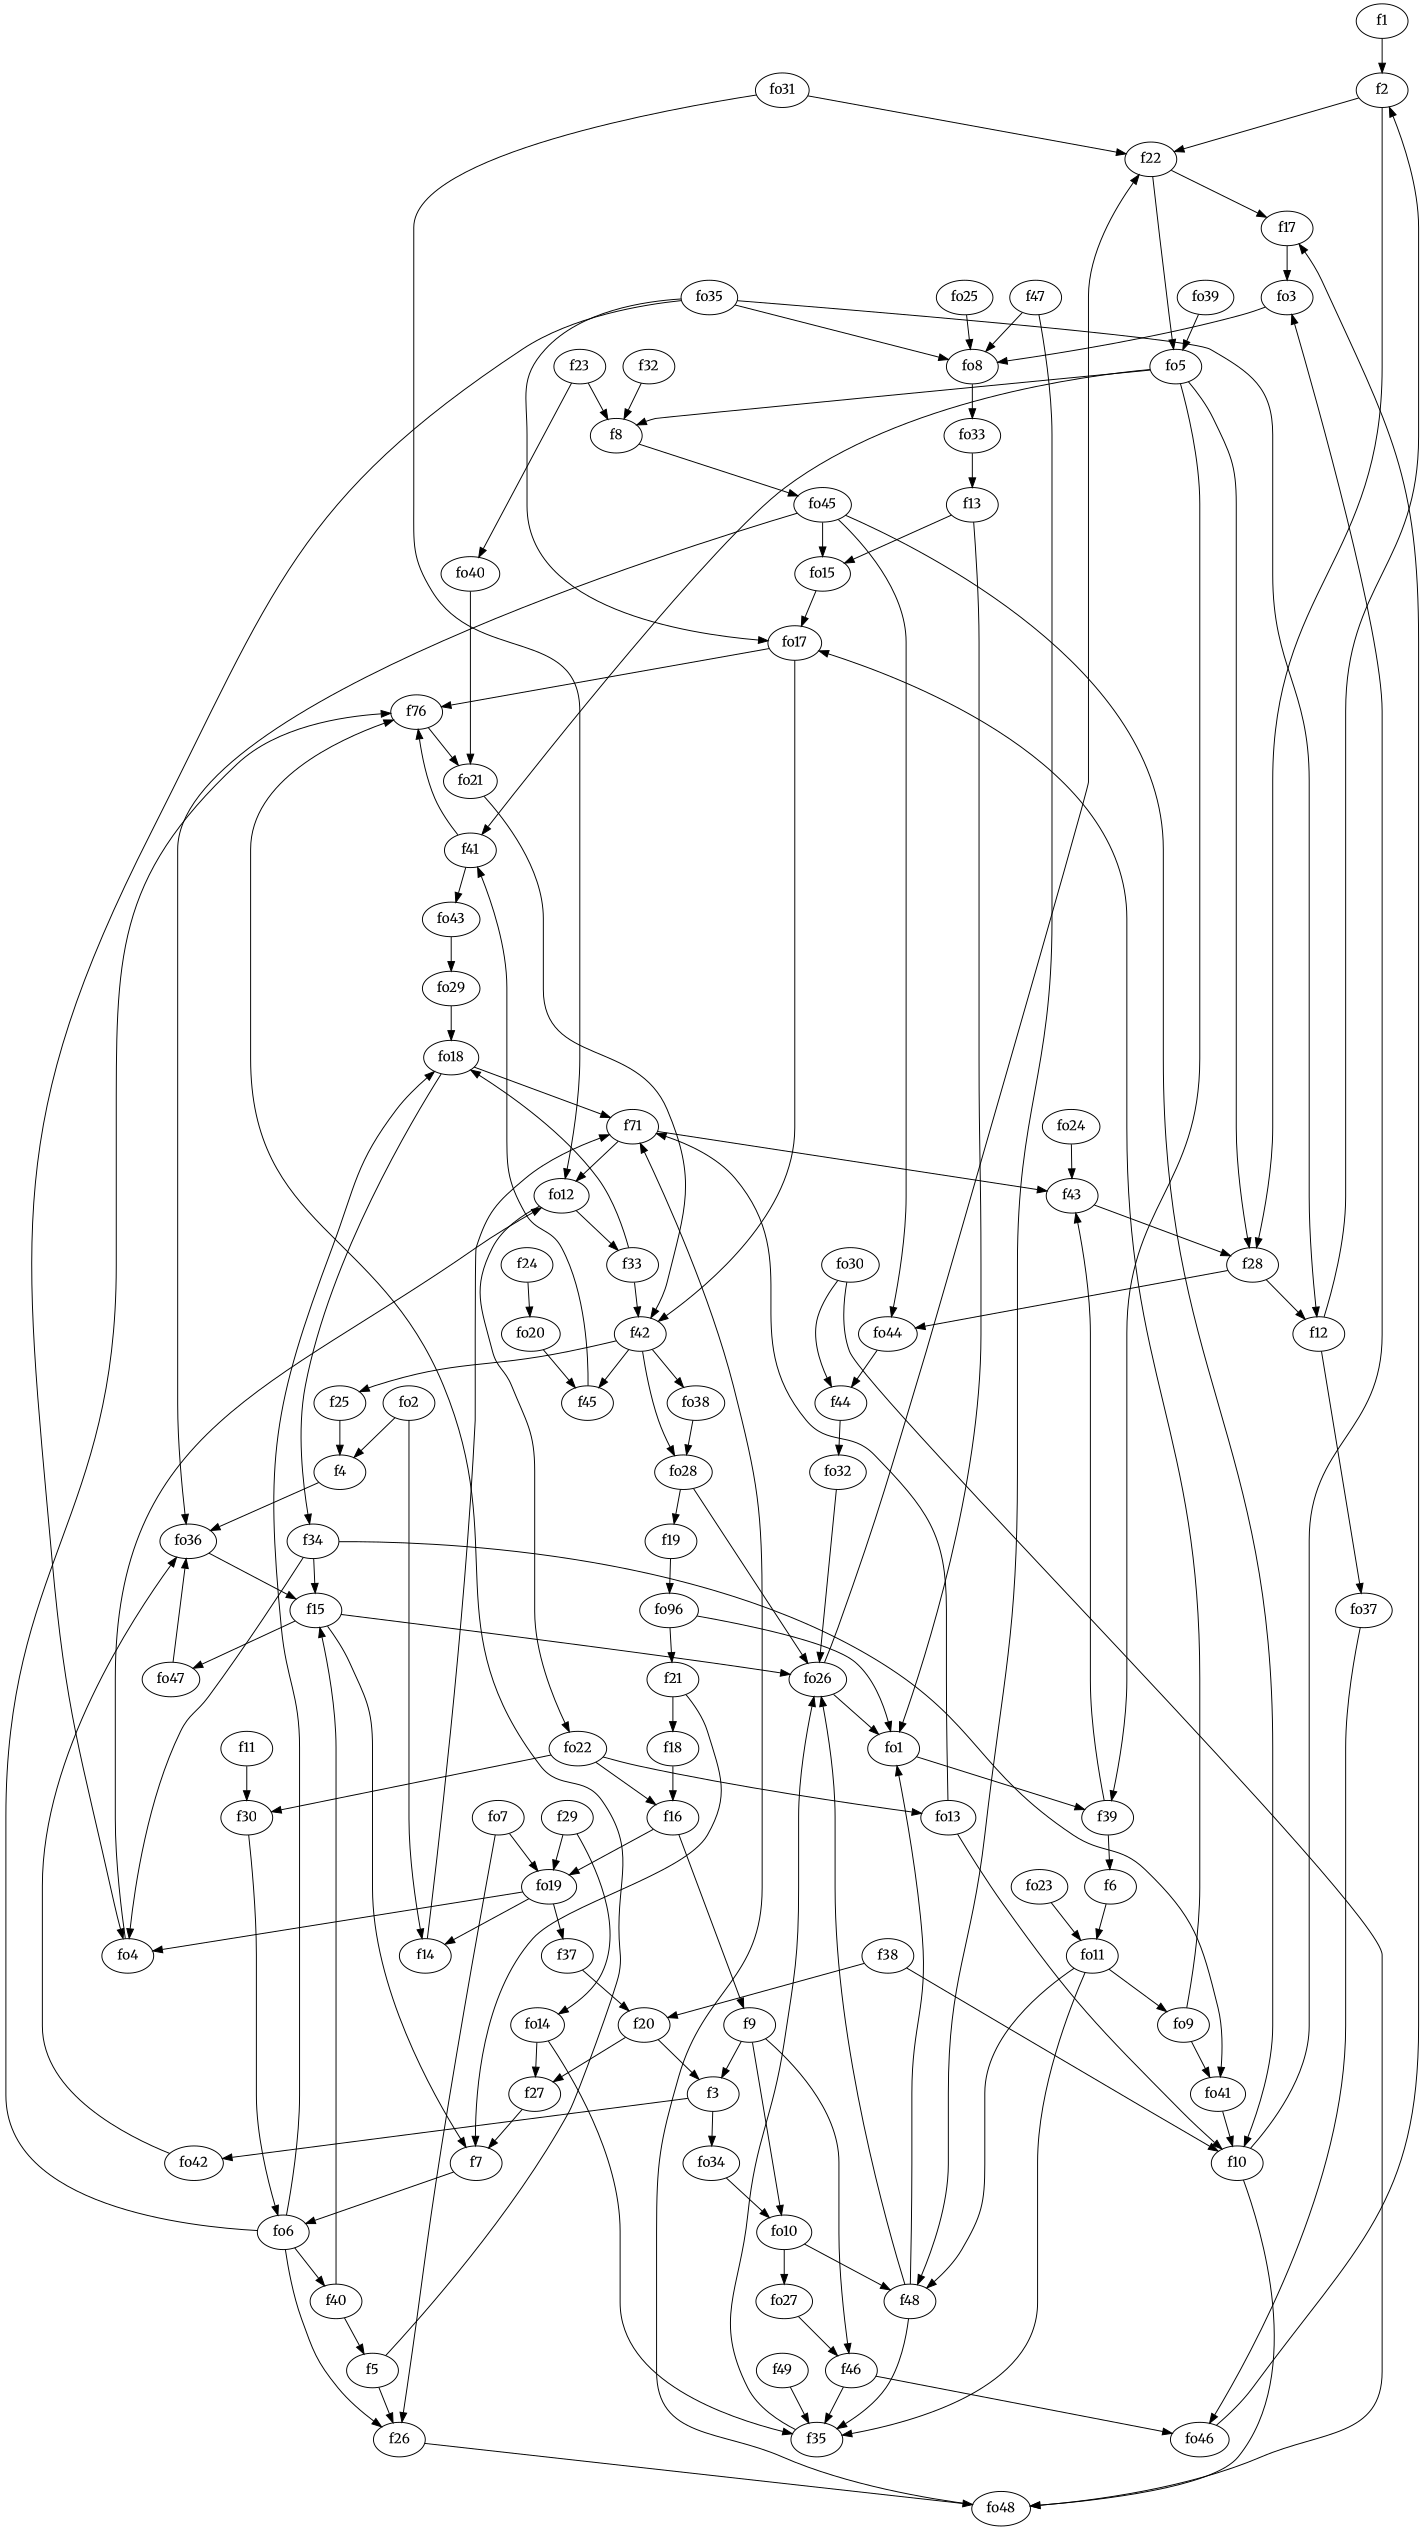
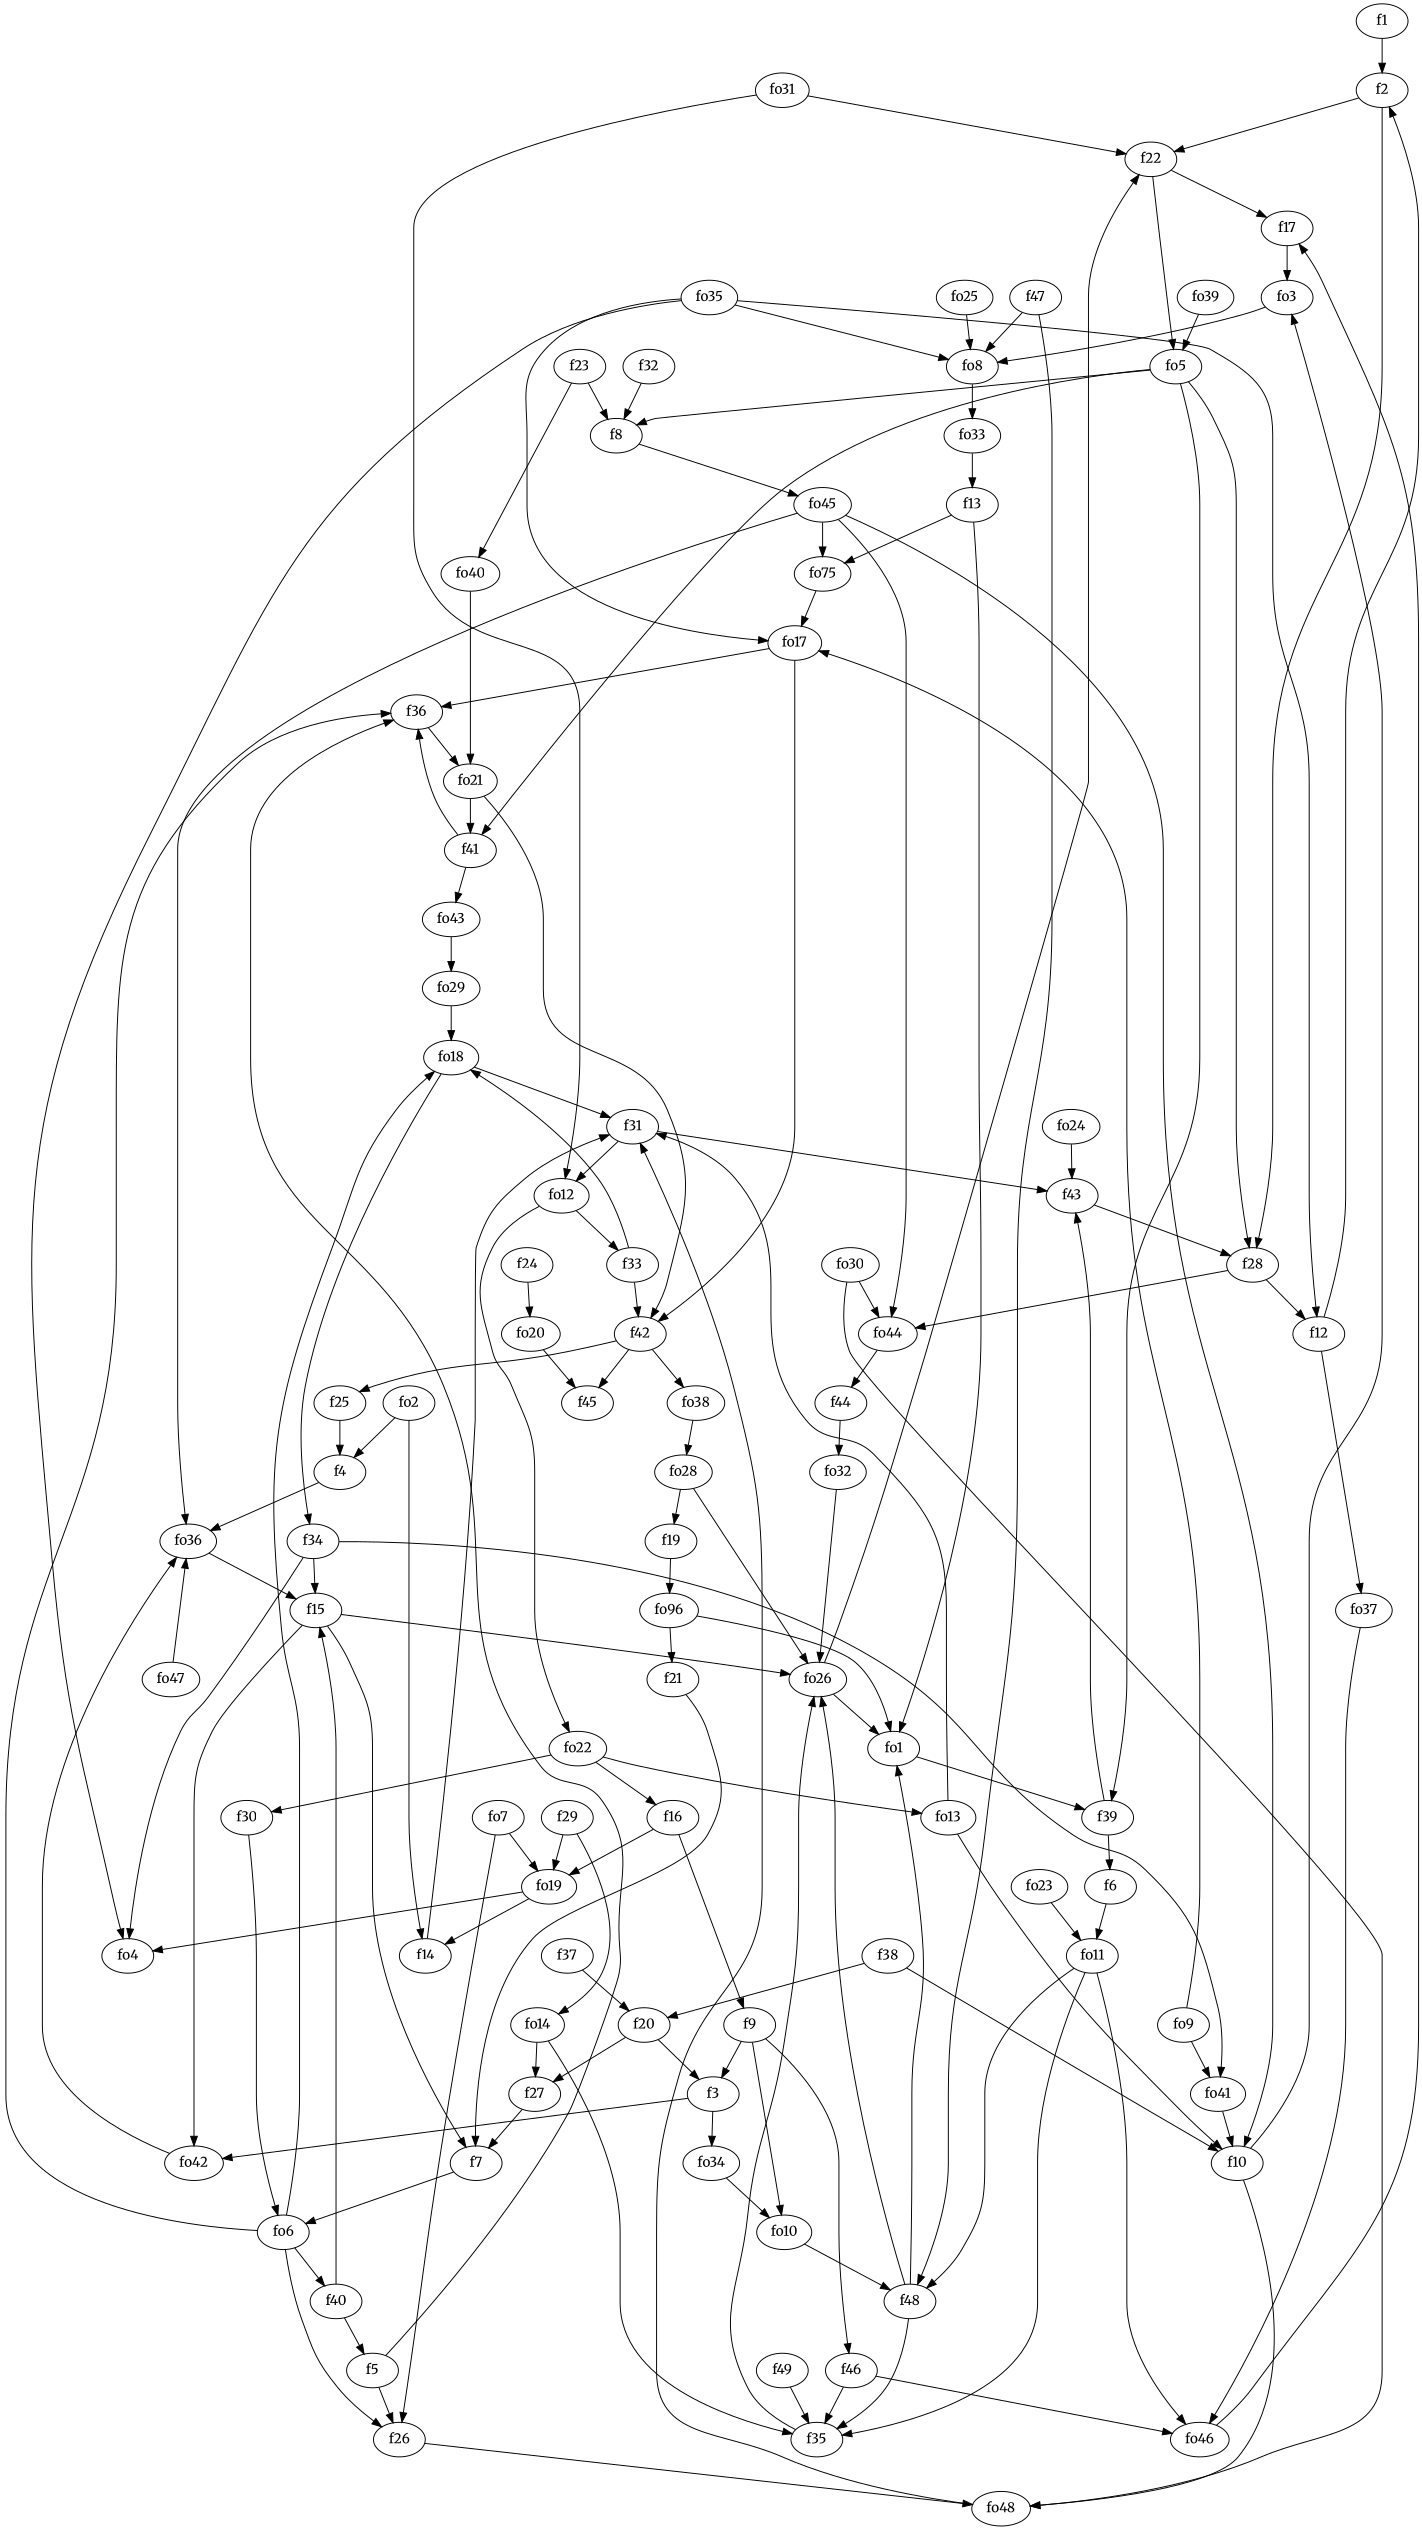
node "fo15": label "fo15" -> "fo75"
node "f76": label "f76" -> "f36"
node "f71": label "f71" -> "f31"
edge "f45" -> "f41": now "fo21" -> "f41"
edge "fo30" -> "f44": now "fo30" -> "fo44"
edge "f42" -> "fo28": removed
edge "fo4" -> "fo12": removed
edge "f15" -> "fo47": now "f15" -> "fo42"
node "f11": removed
node "f18": removed
edge "fo19" -> "f37": removed
edge "fo11" -> "fo9": now "fo11" -> "fo46"
node "fo27": removed
